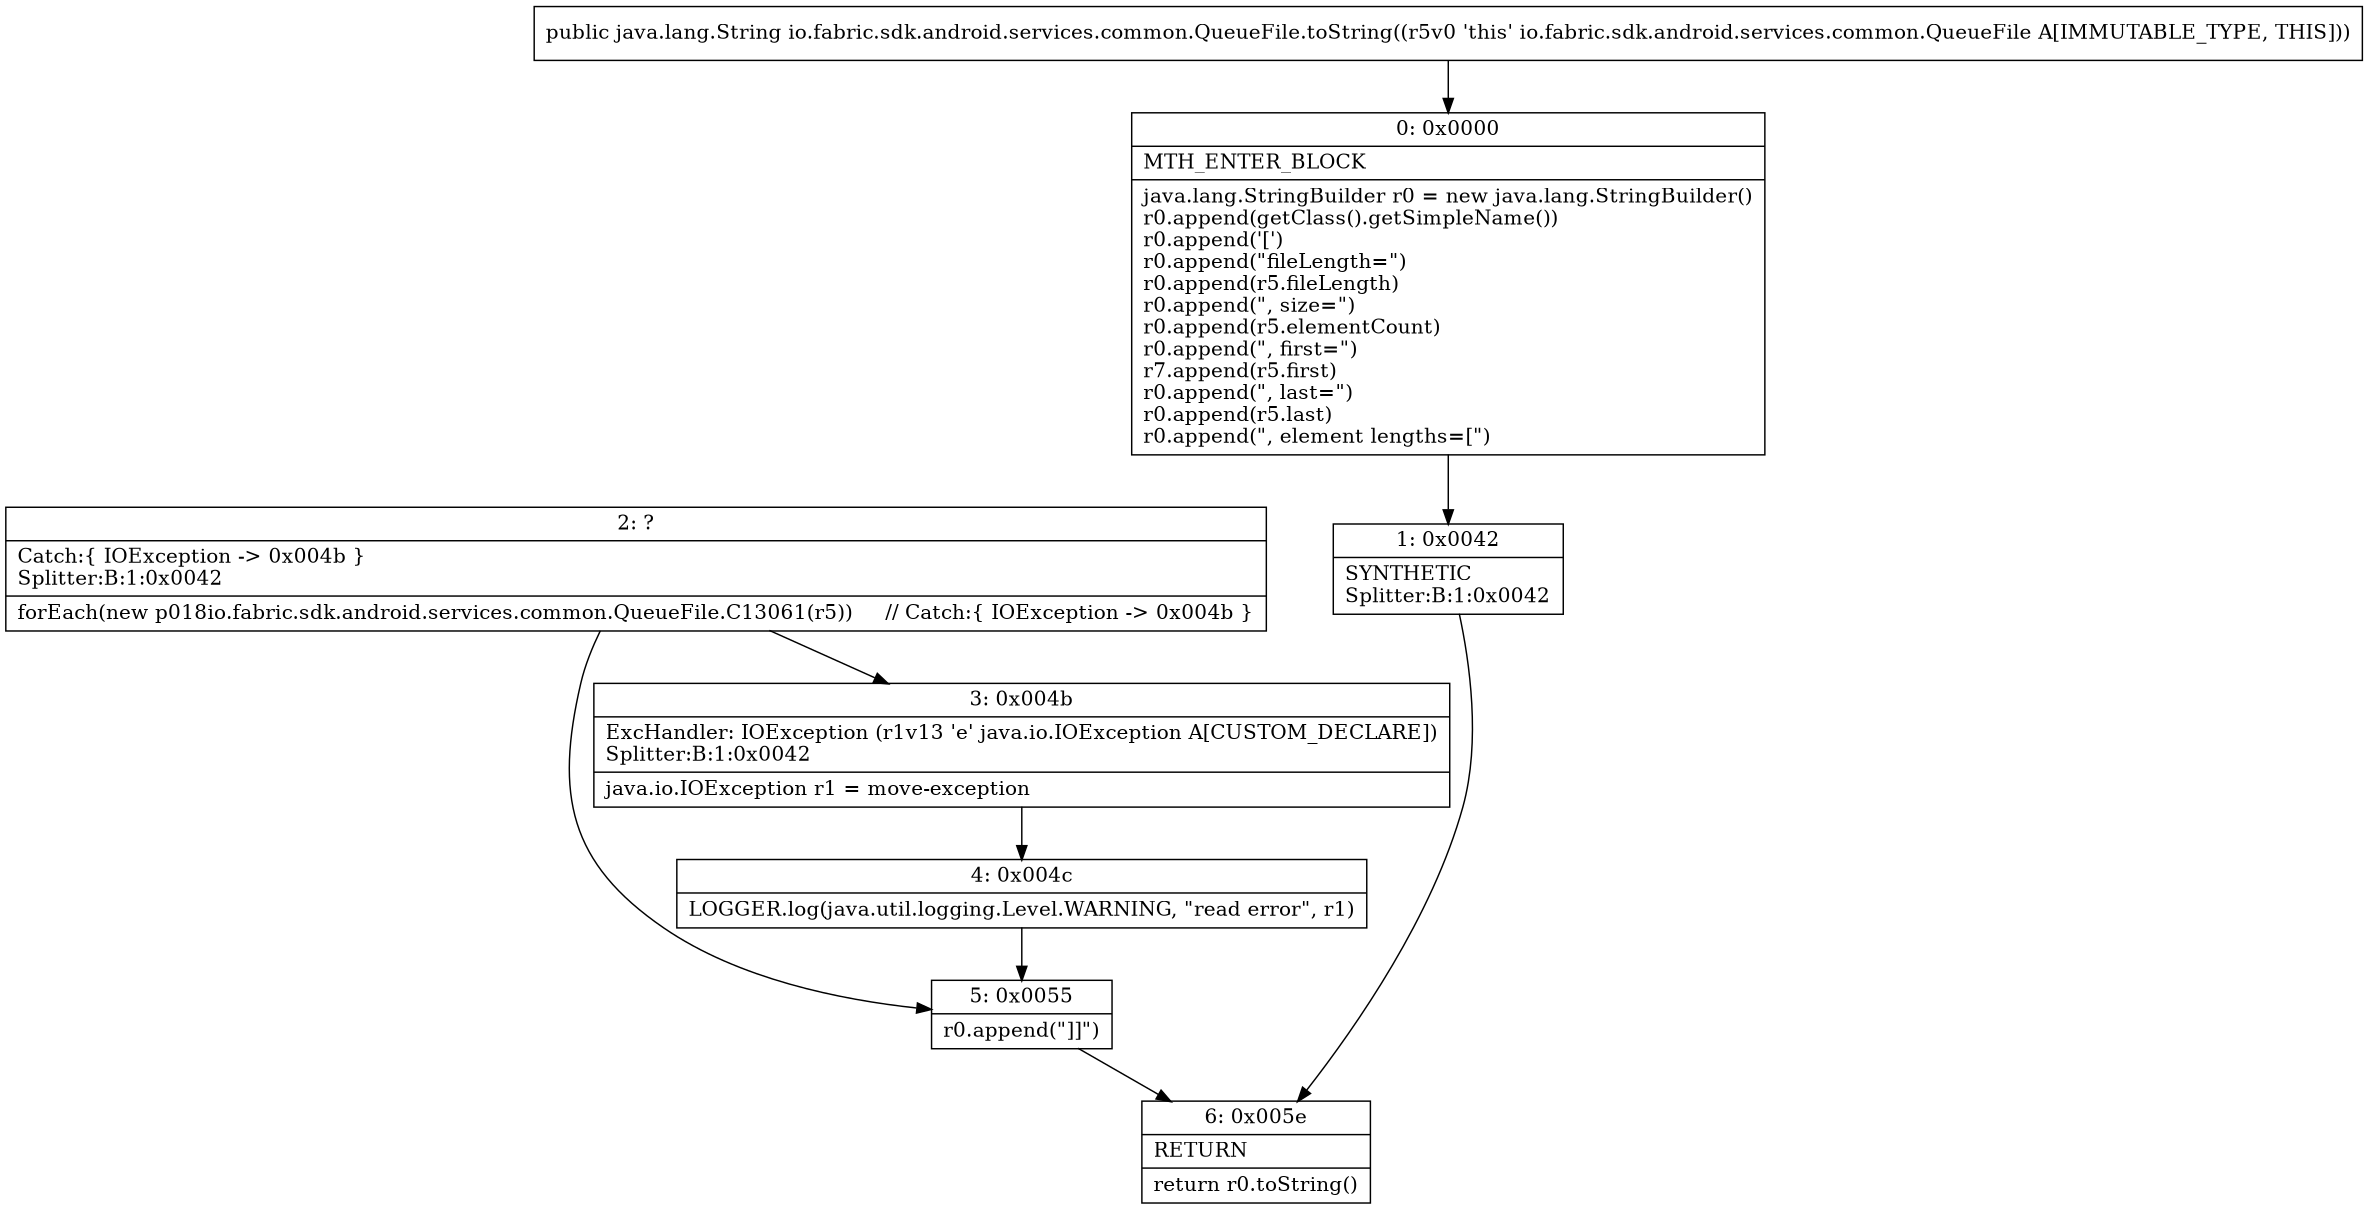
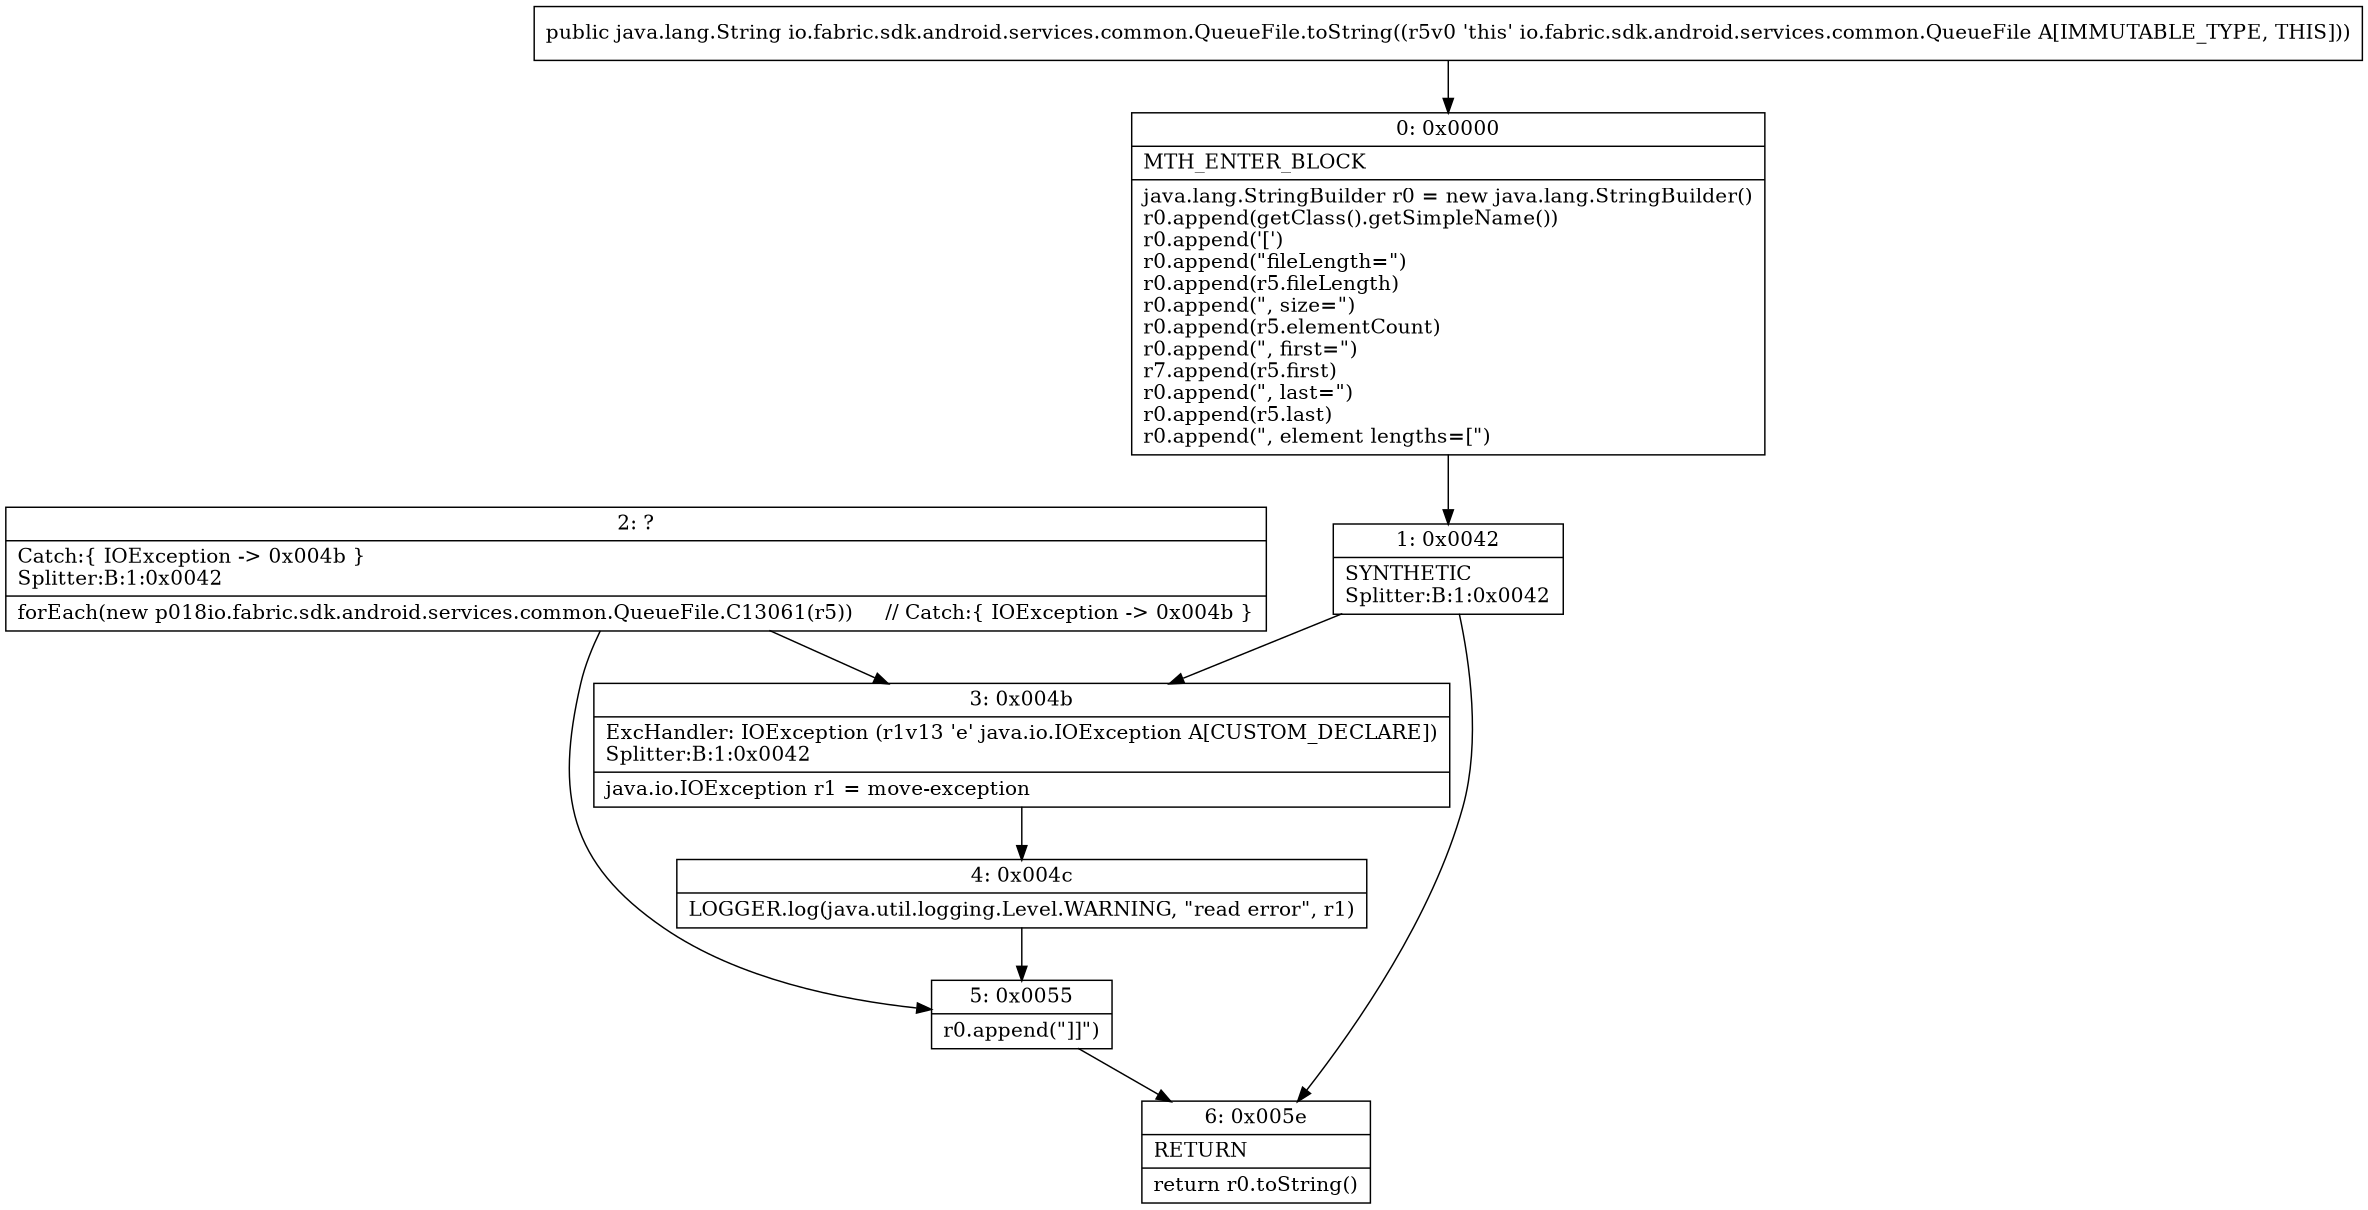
edge "1: 0x0042" -> "3: 0x004b": added
